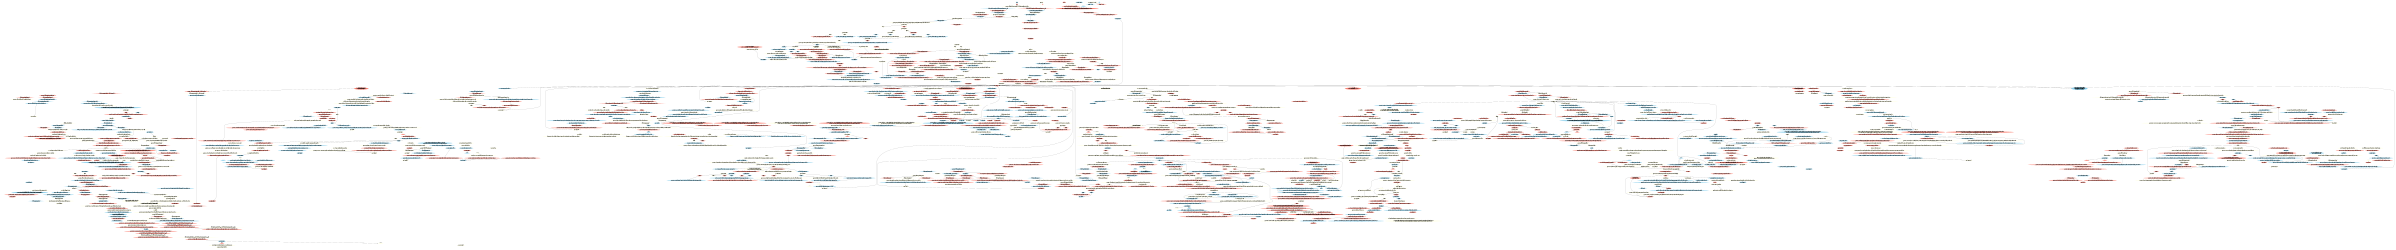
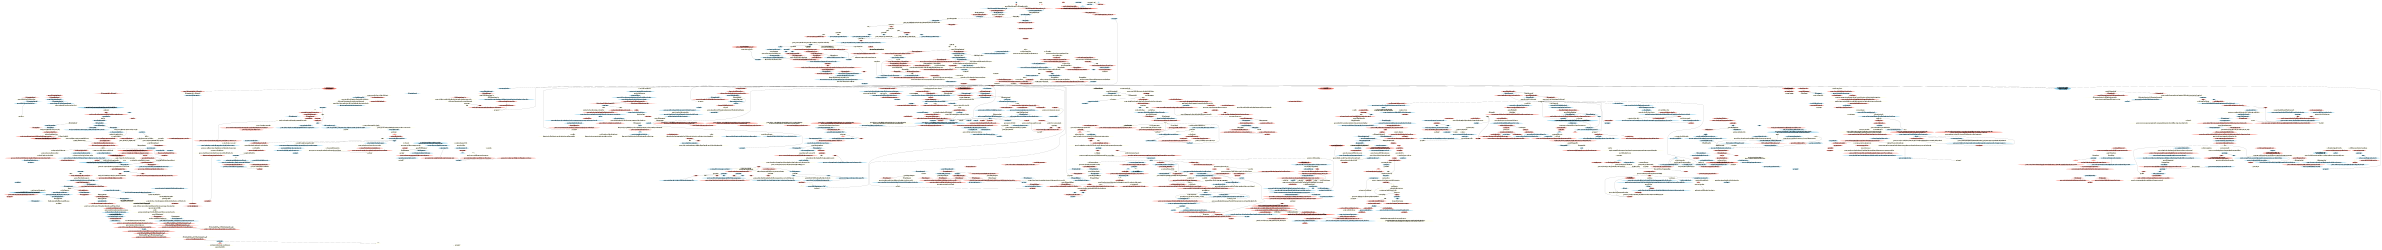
node "You: Shake it off.": removed
